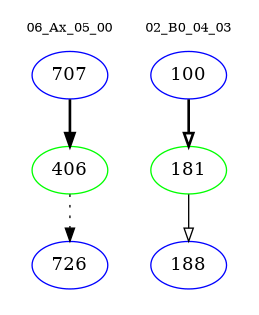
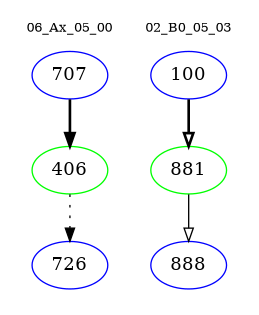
cluster "02_B0_04_03": label "02_B0_04_03" -> "02_B0_05_03"
node "181": label "181" -> "881"
node "188": label "188" -> "888"
